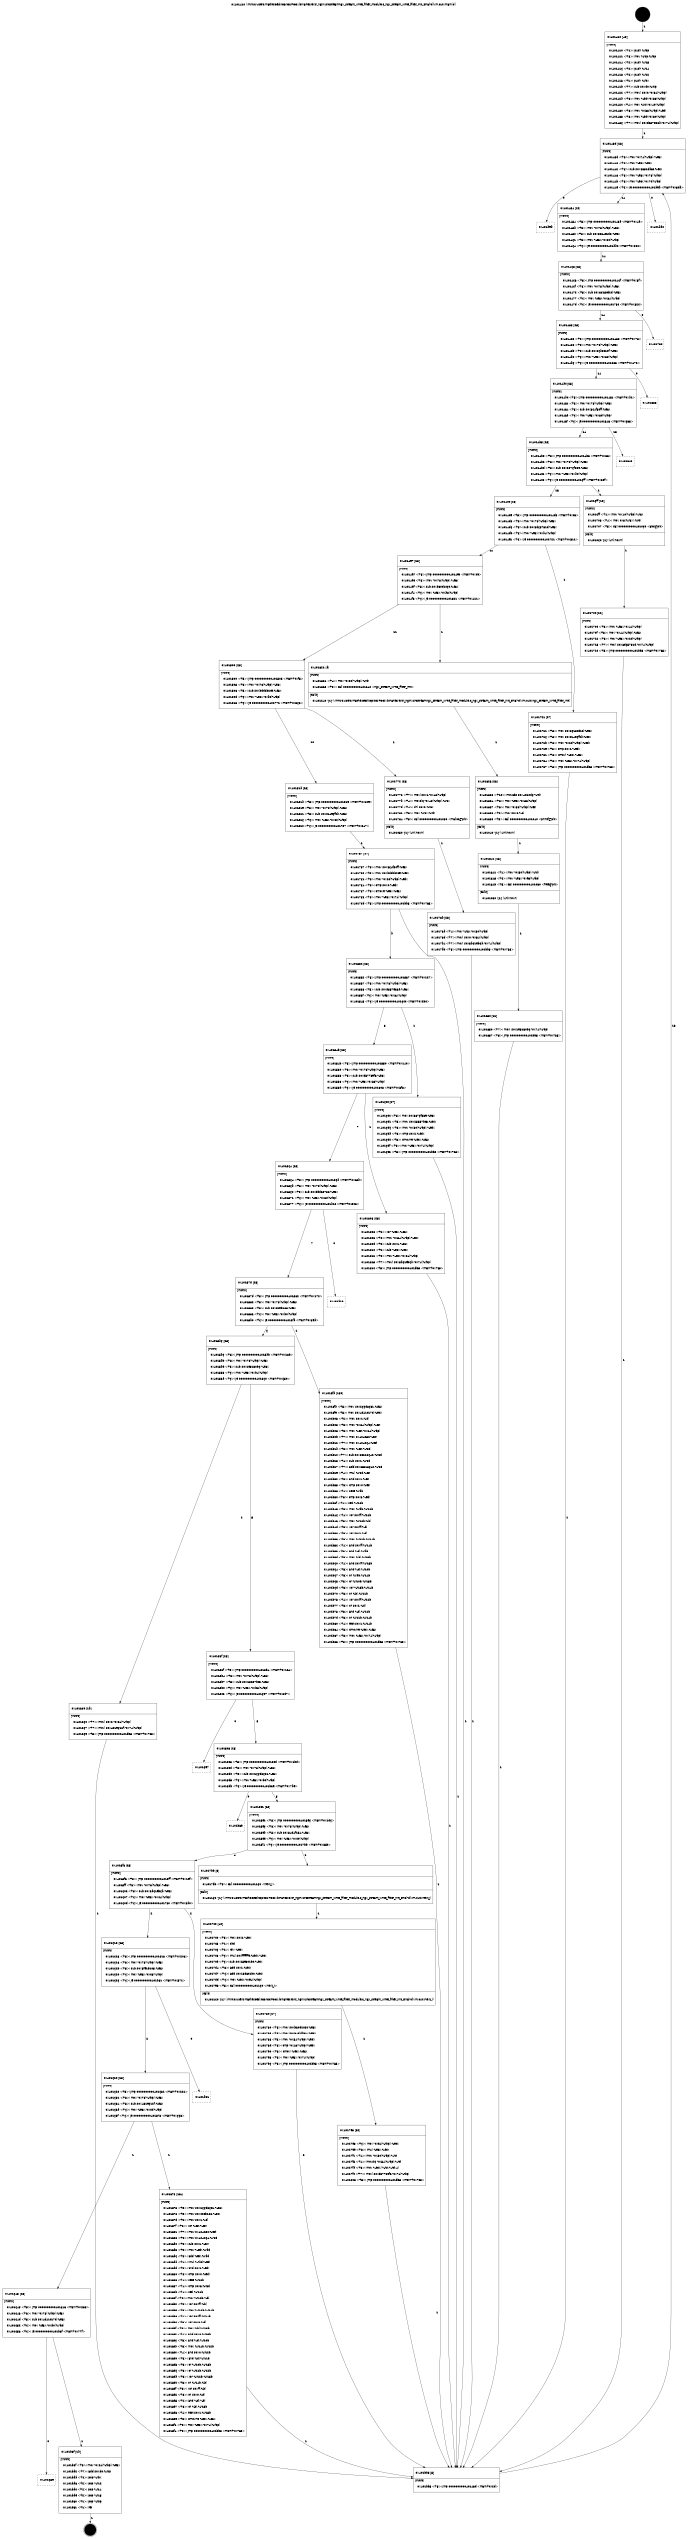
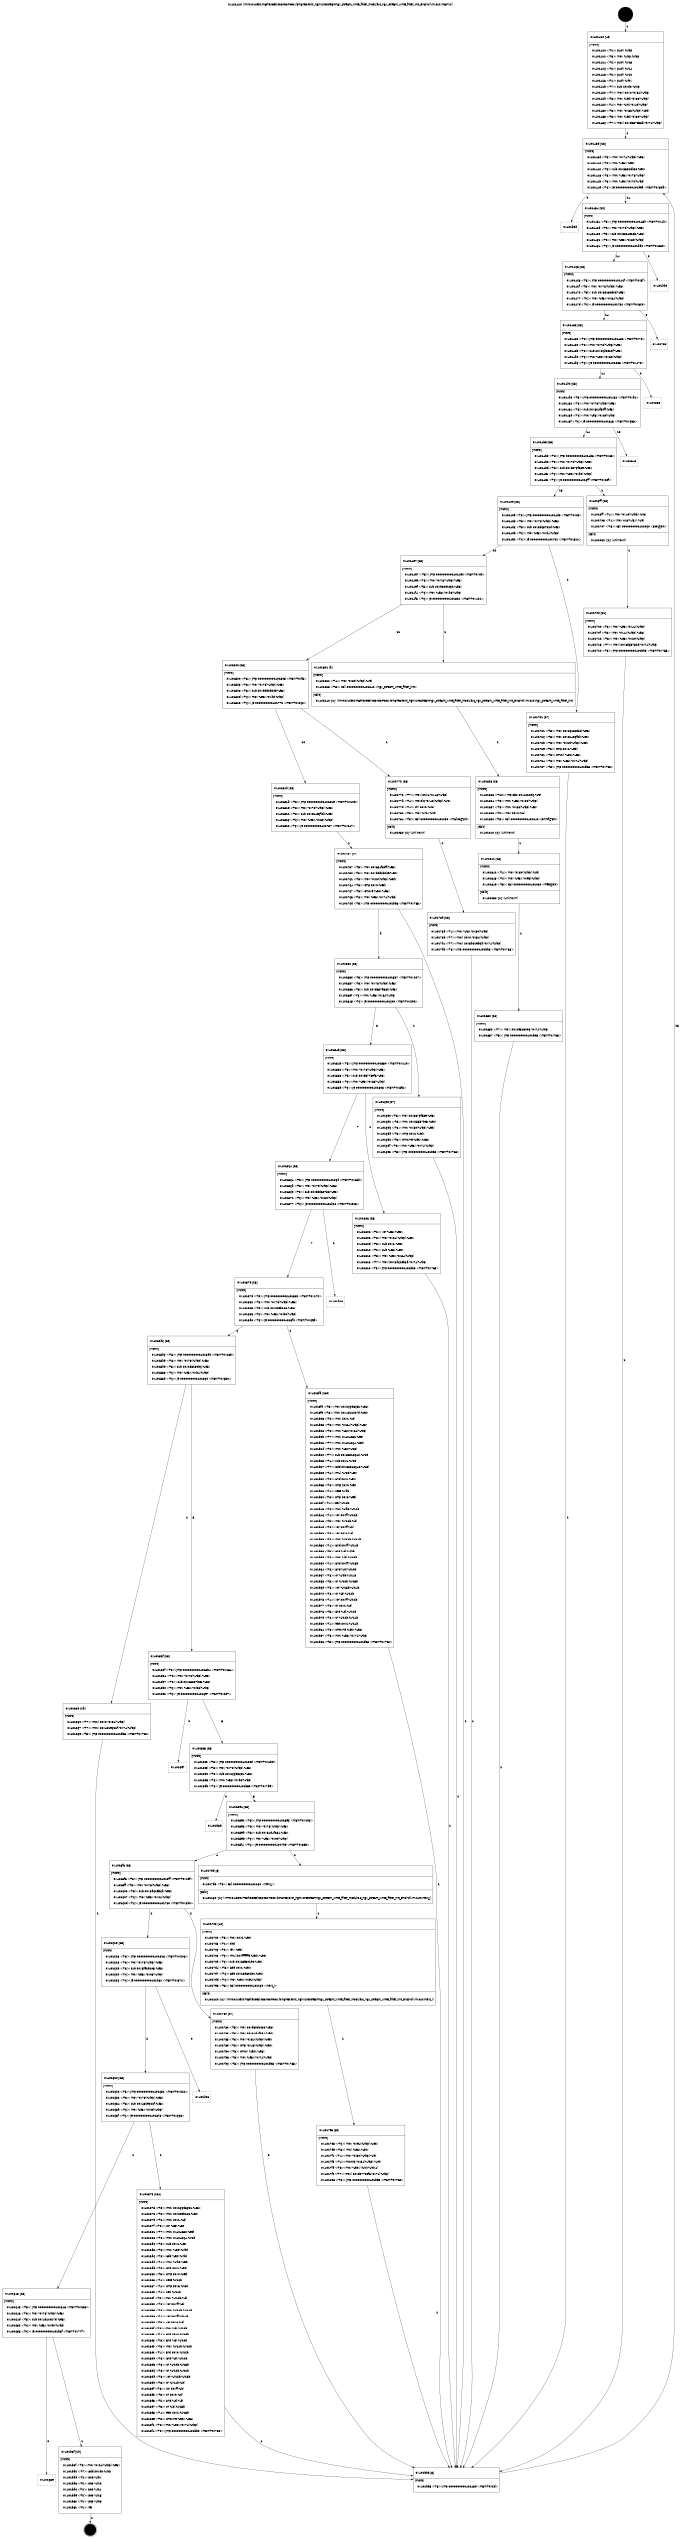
edge "0x40143d [23]" -> "0x40199c": now "0x401454 [22]" -> "0x40199c"
